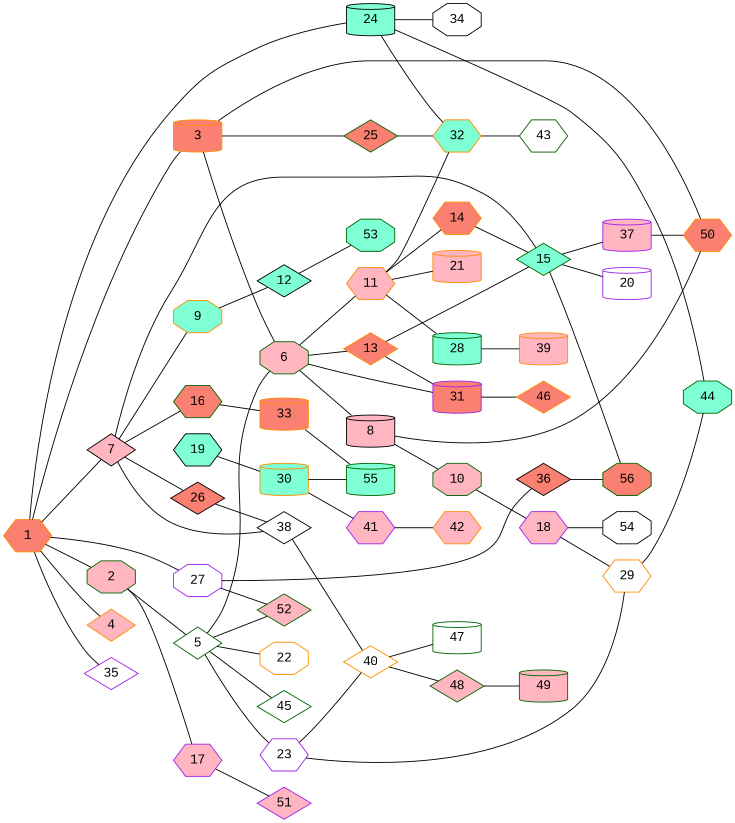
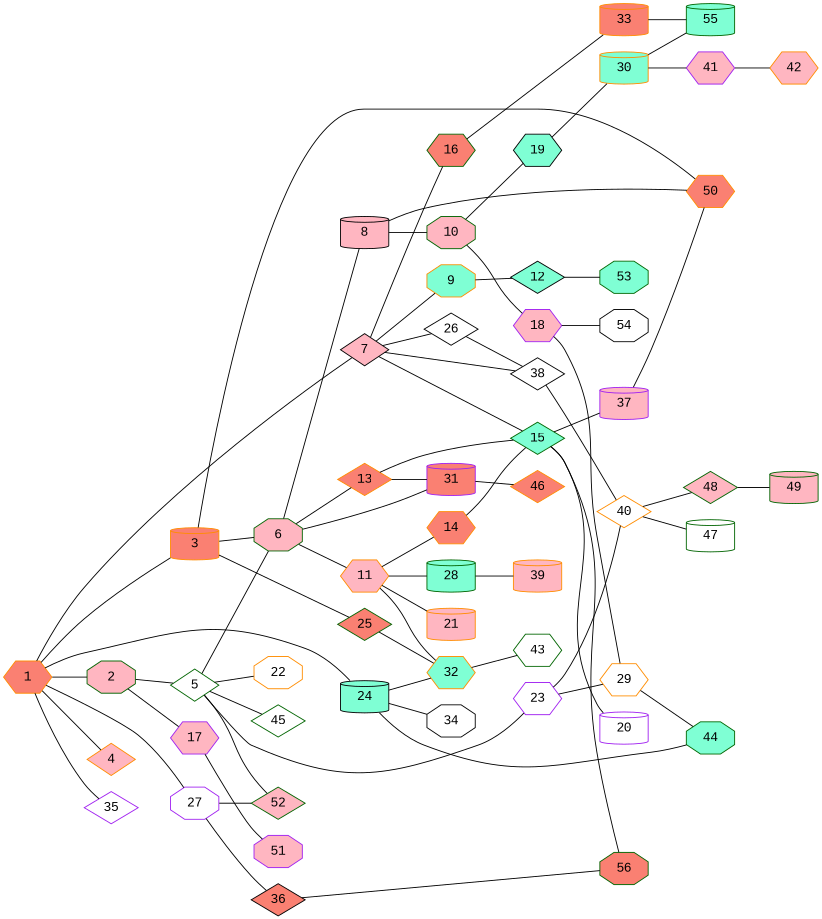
edge "19" -- "10": added
node "26": fillcolor salmon -> white
node "51": shape diamond -> octagon
